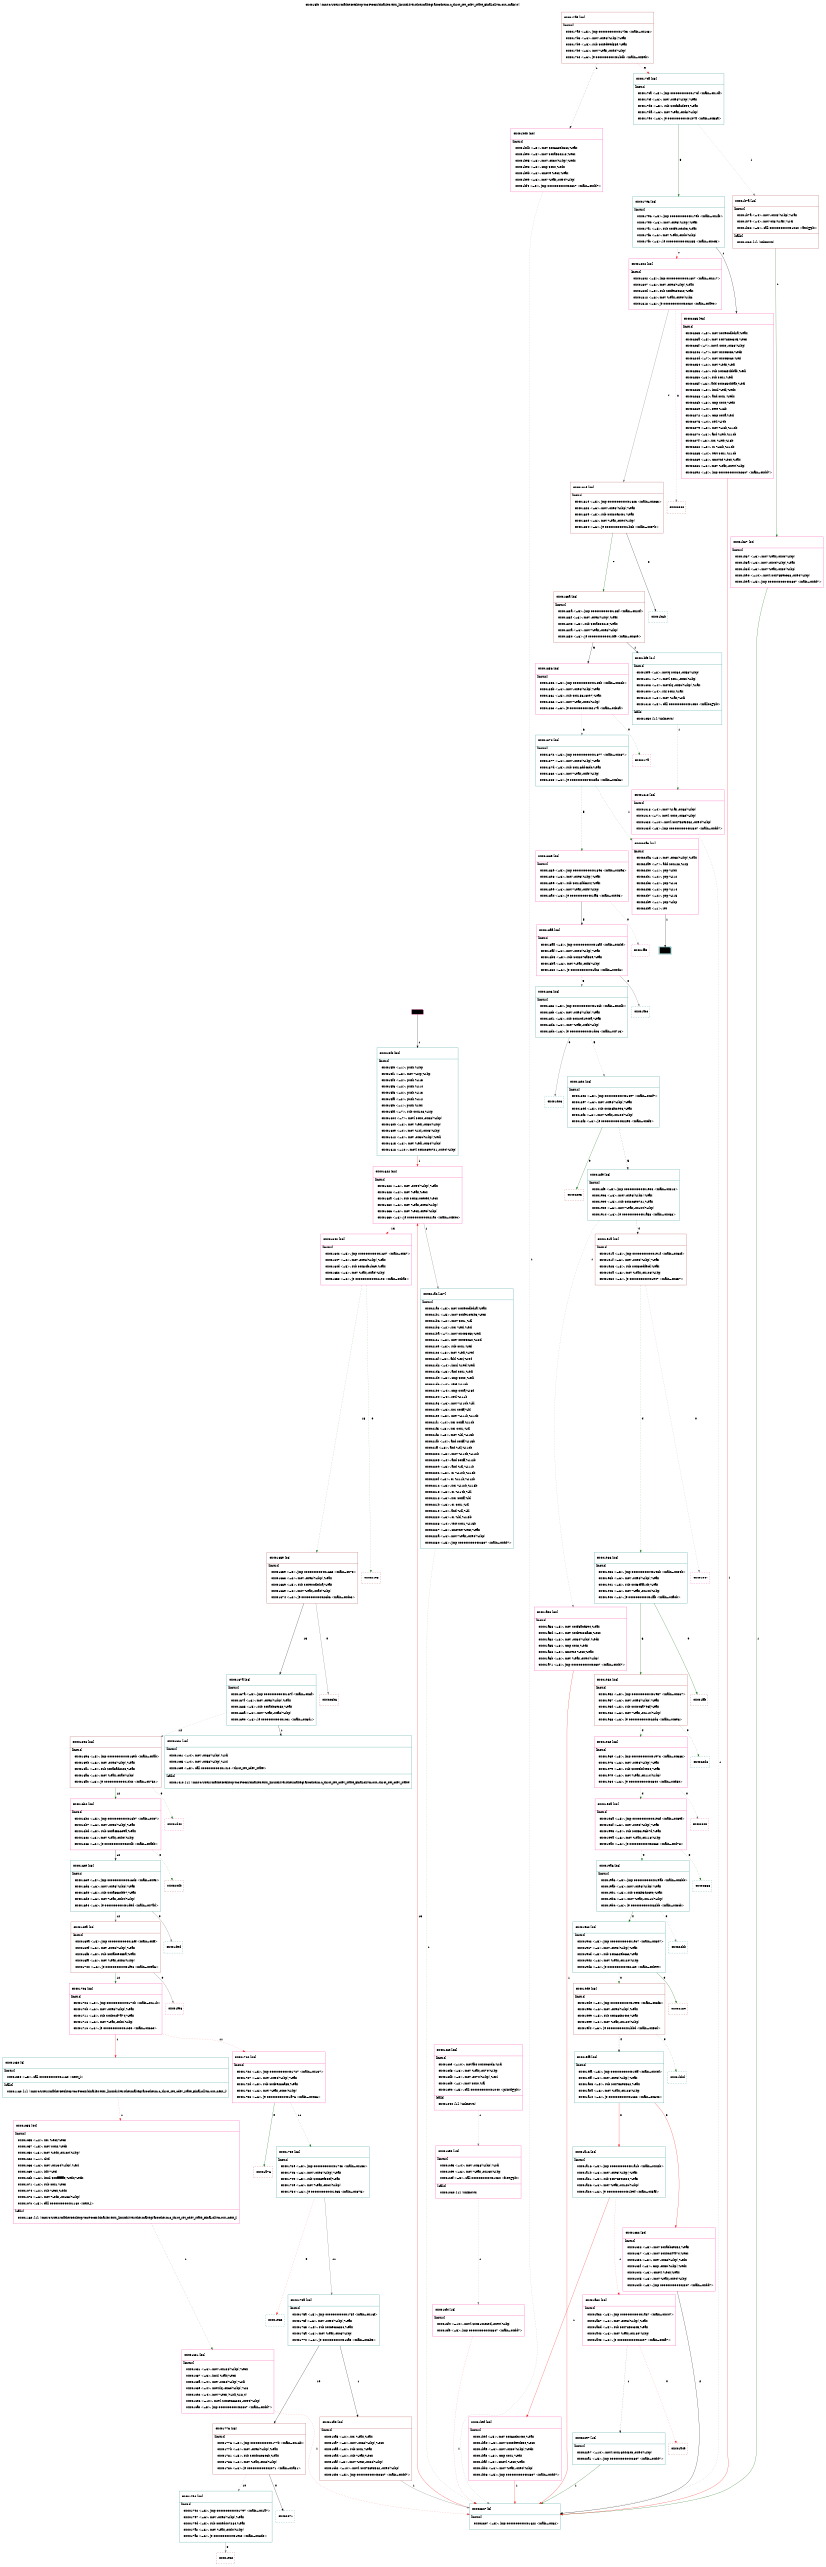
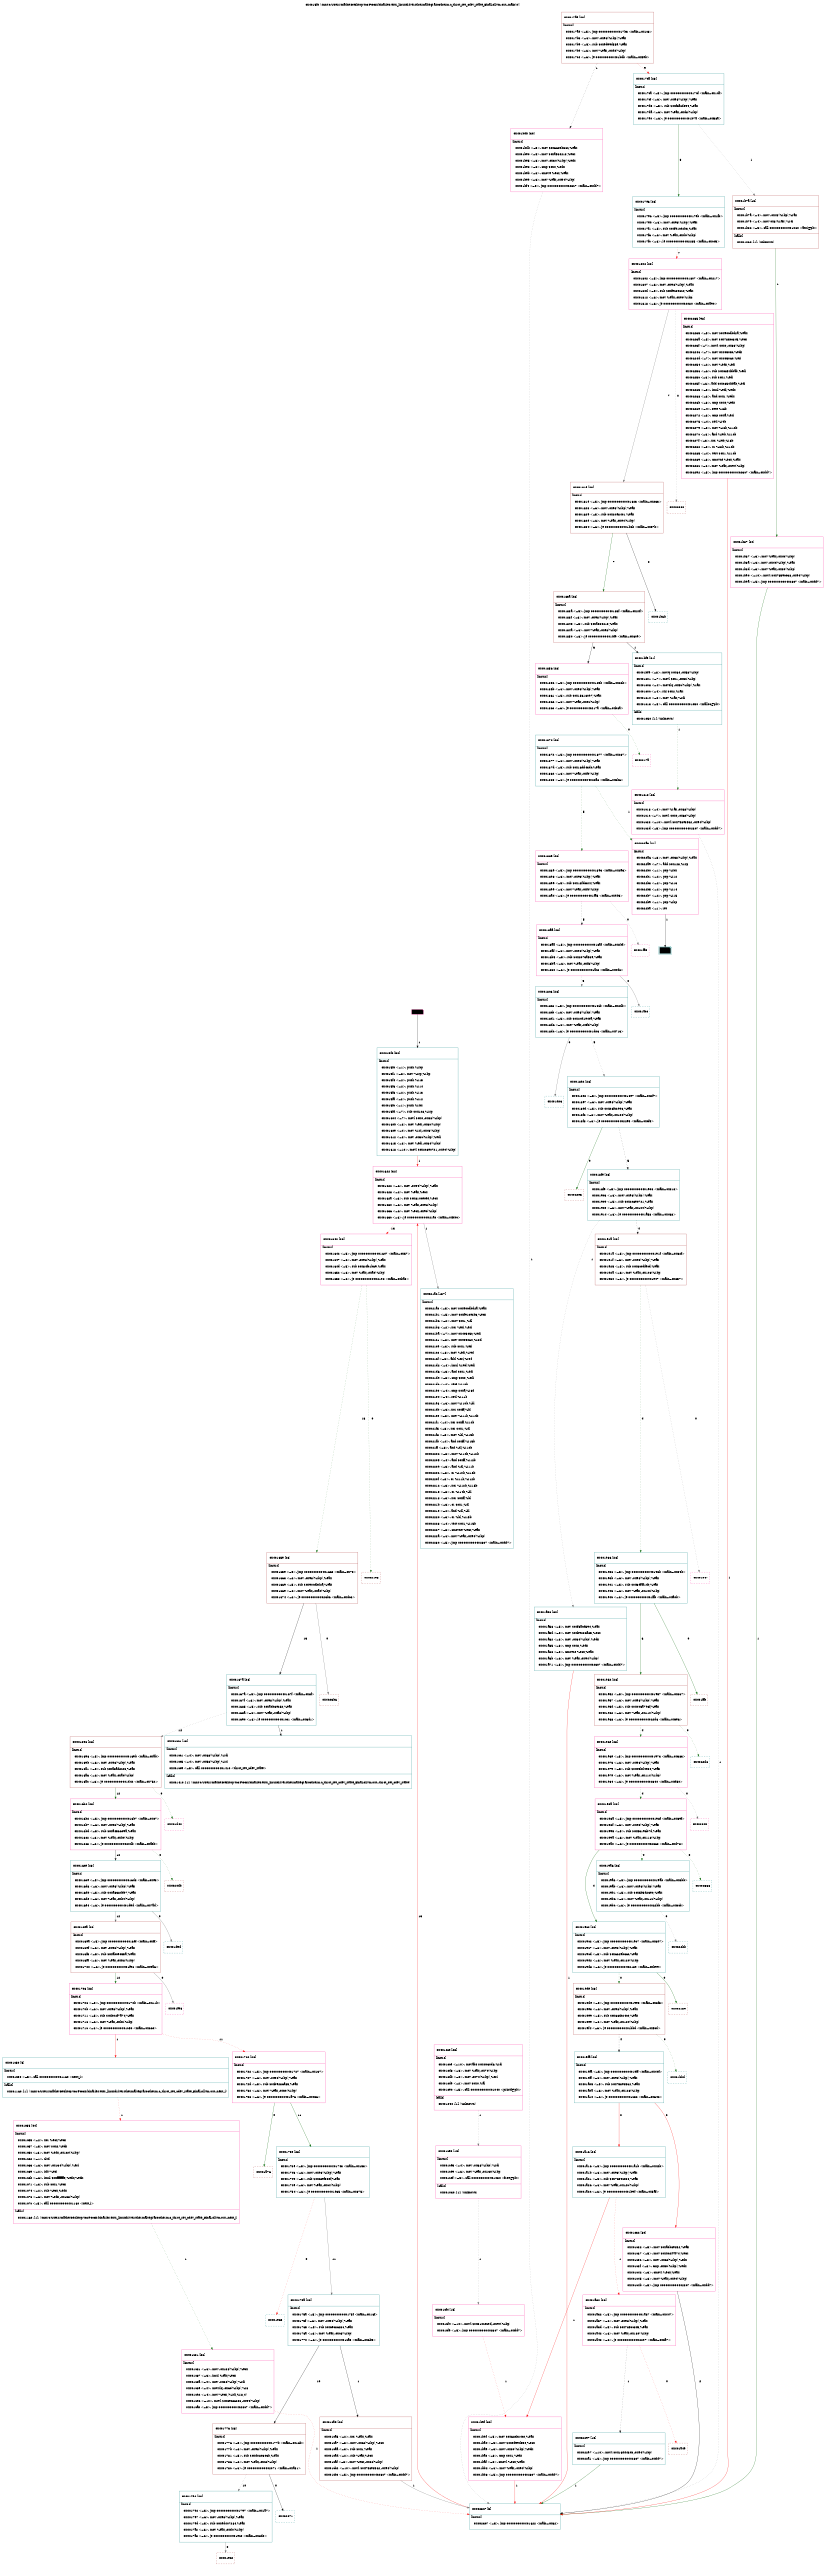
edge "0x4017e6 [28]" -> "0x402235 [98]": removed, label "1"
edge "0x401856 [28]" -> "0x401872 [28]": removed, label "6"
edge "0x40188e [28]" -> "0x4018aa [28]": style solid -> dotted
node "0x401a58 [30]": color deeppink -> teal
edge "0x4019a6 [28]" -> "0x4019c2 [28]": now "0x40198a [28]" -> "0x4019c2 [28]"
edge "0x4021ac [137]" -> "0x4023c7 [5]": removed, label "1"
edge "0x401722 [28]" -> "0x40173e [28]": style dotted -> solid
edge "0x401cf4 [15]" -> "0x4023c7 [5]": now "0x401cf4 [15]" -> "0x401b9f [30]"
